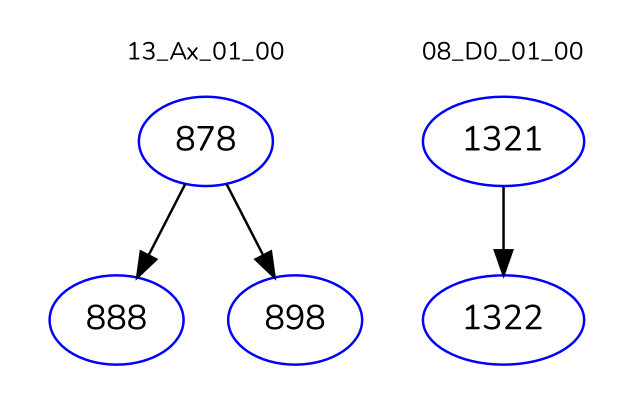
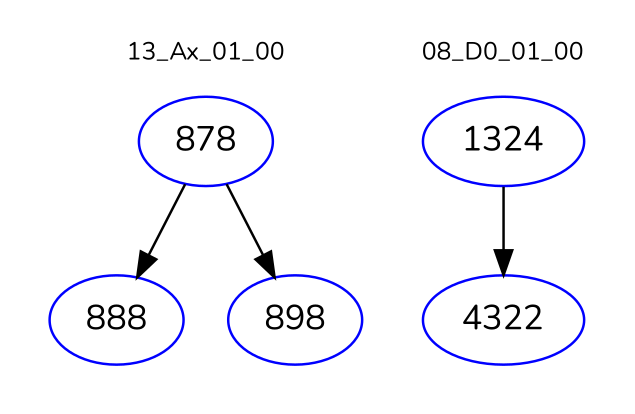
node "1321": label "1321" -> "1324"
node "1322": label "1322" -> "4322"
